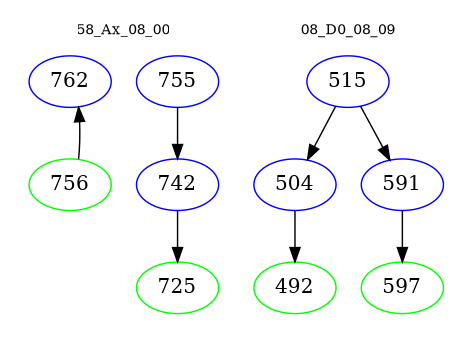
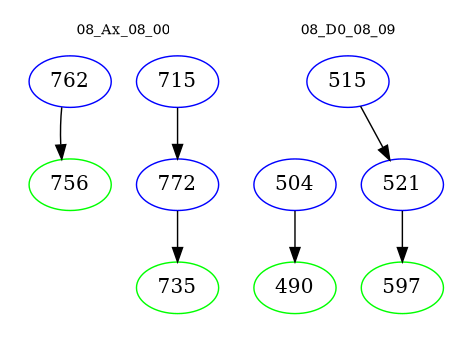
cluster "58_Ax_08_00": label "58_Ax_08_00" -> "08_Ax_08_00"
node "755": label "755" -> "715"
edge "515" -> "504": removed
edge "756" -> "762": reversed
node "742": label "742" -> "772"
node "591": label "591" -> "521"
node "725": label "725" -> "735"
node "492": label "492" -> "490"
